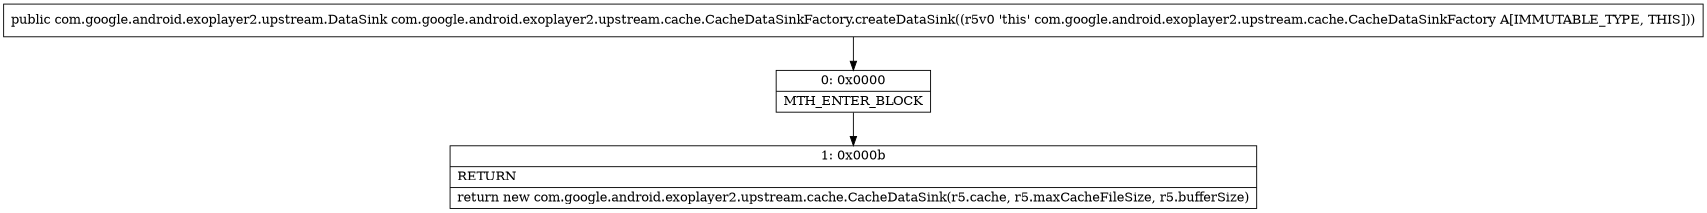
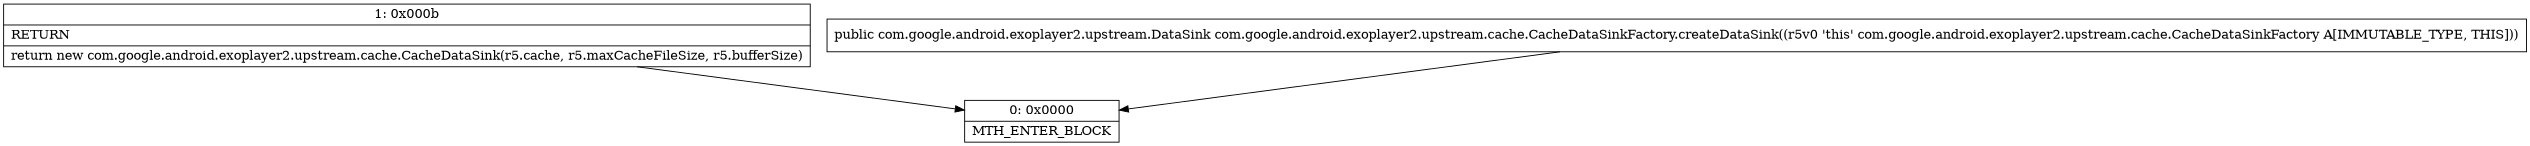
edge "0: 0x0000" -> "1: 0x000b": reversed
